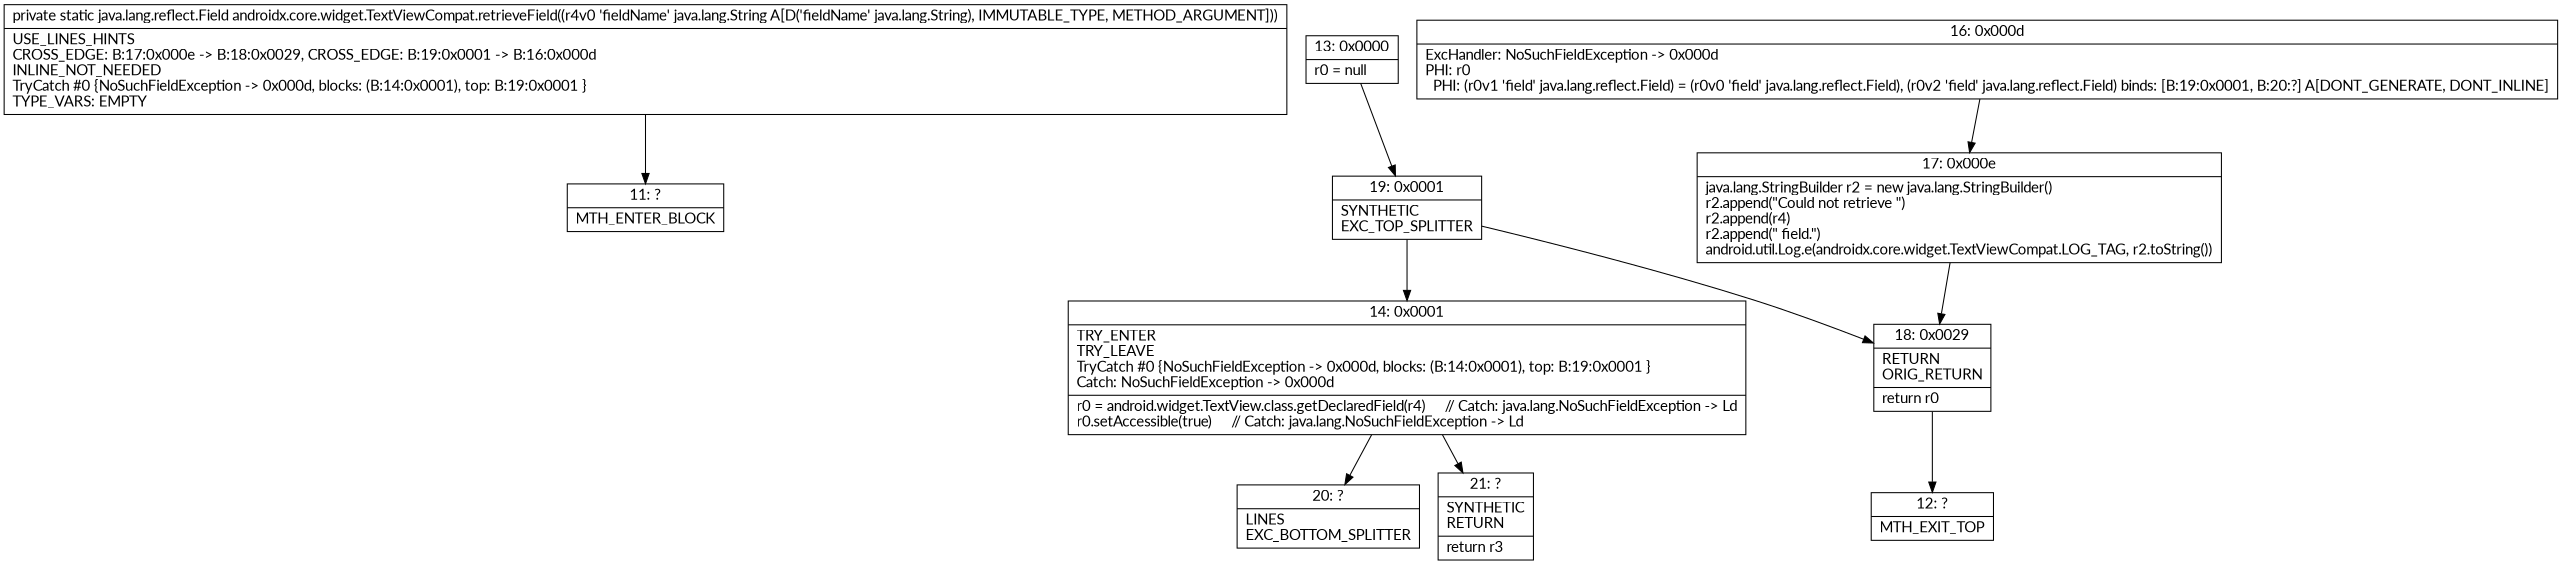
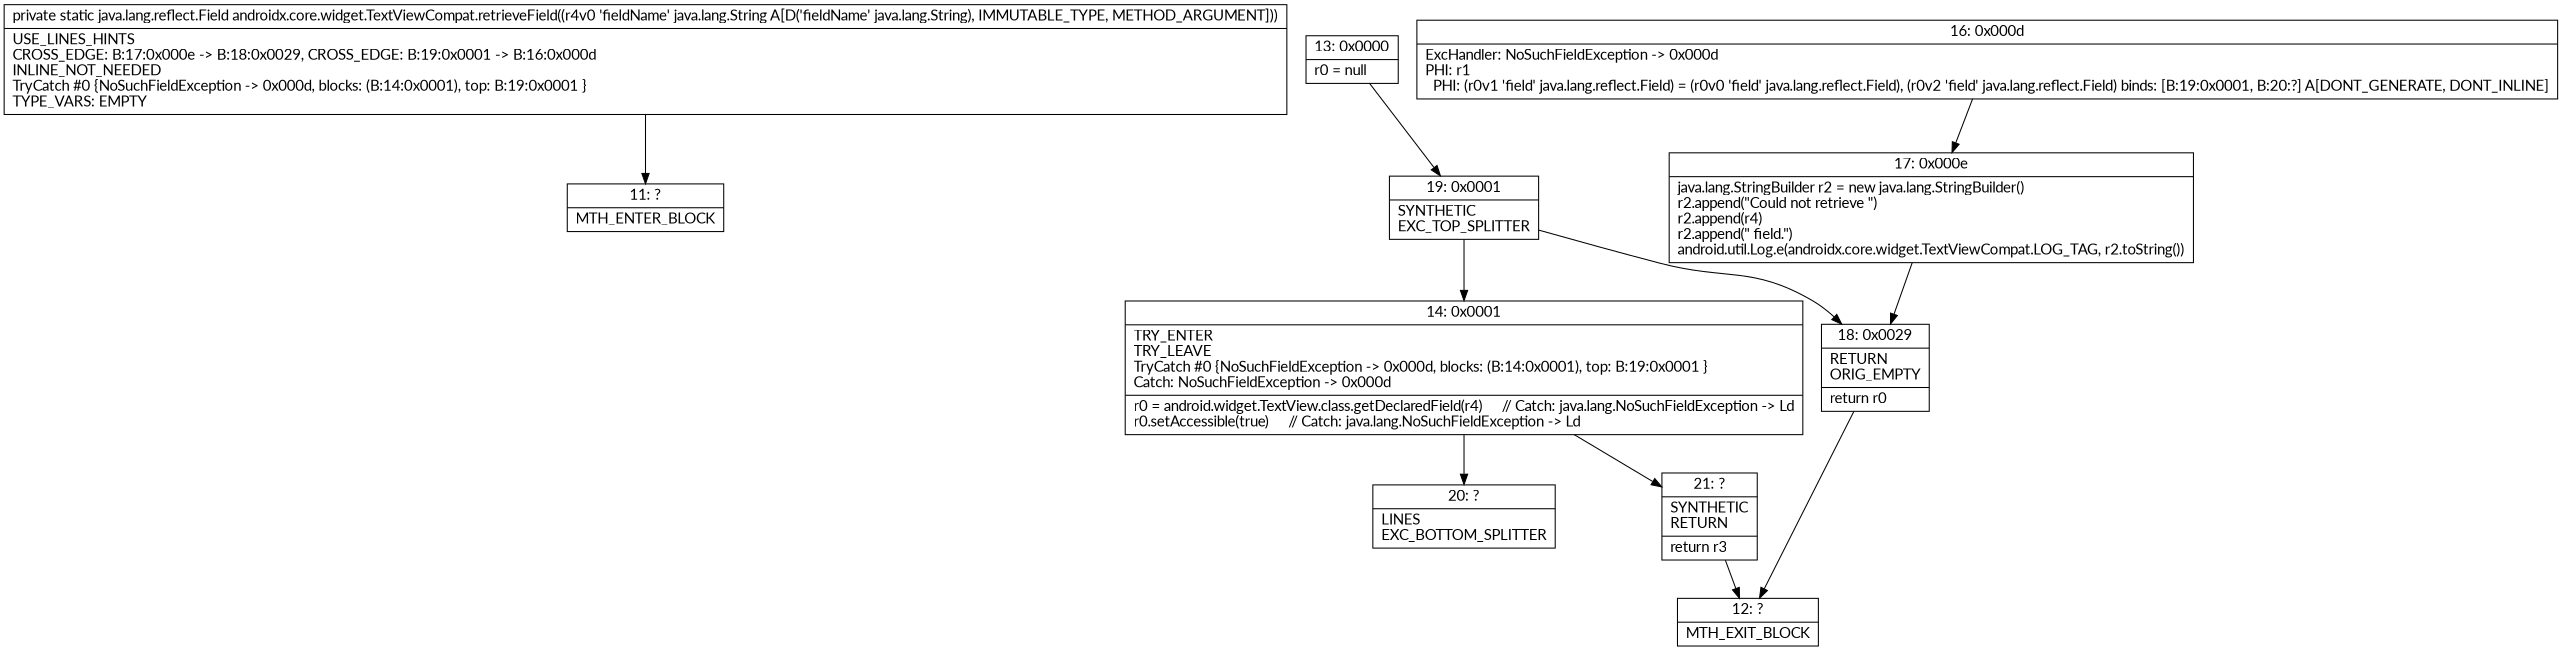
node "16: 0x000d": text "PHI: r0" -> "PHI: r1"
node "18: 0x0029": text "ORIG_RETURN" -> "ORIG_EMPTY"
node "12: ?": text "MTH_EXIT_TOP" -> "MTH_EXIT_BLOCK"
edge "21: ?" -> "12: ?": added
